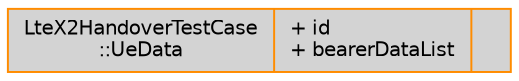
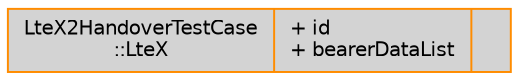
node "LteX2HandoverTestCase": text "::UeData" -> "::LteX"
